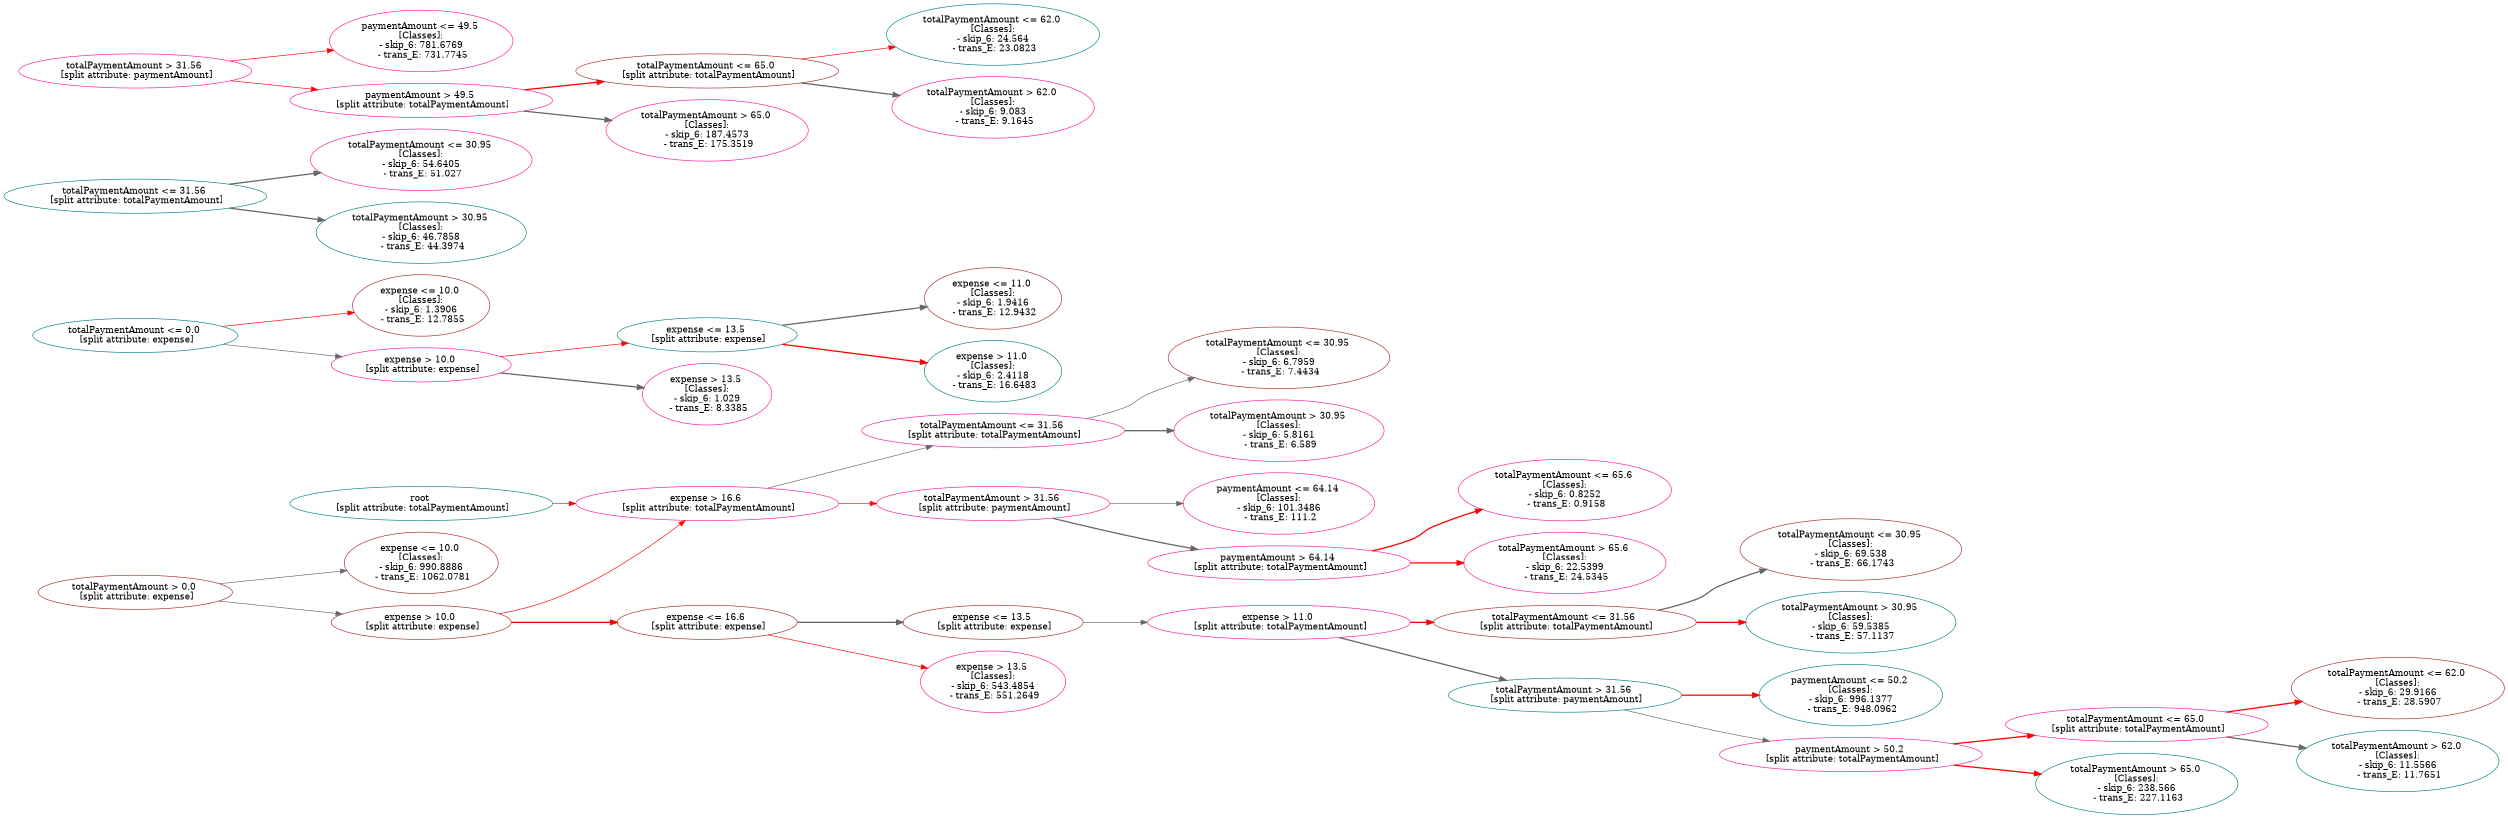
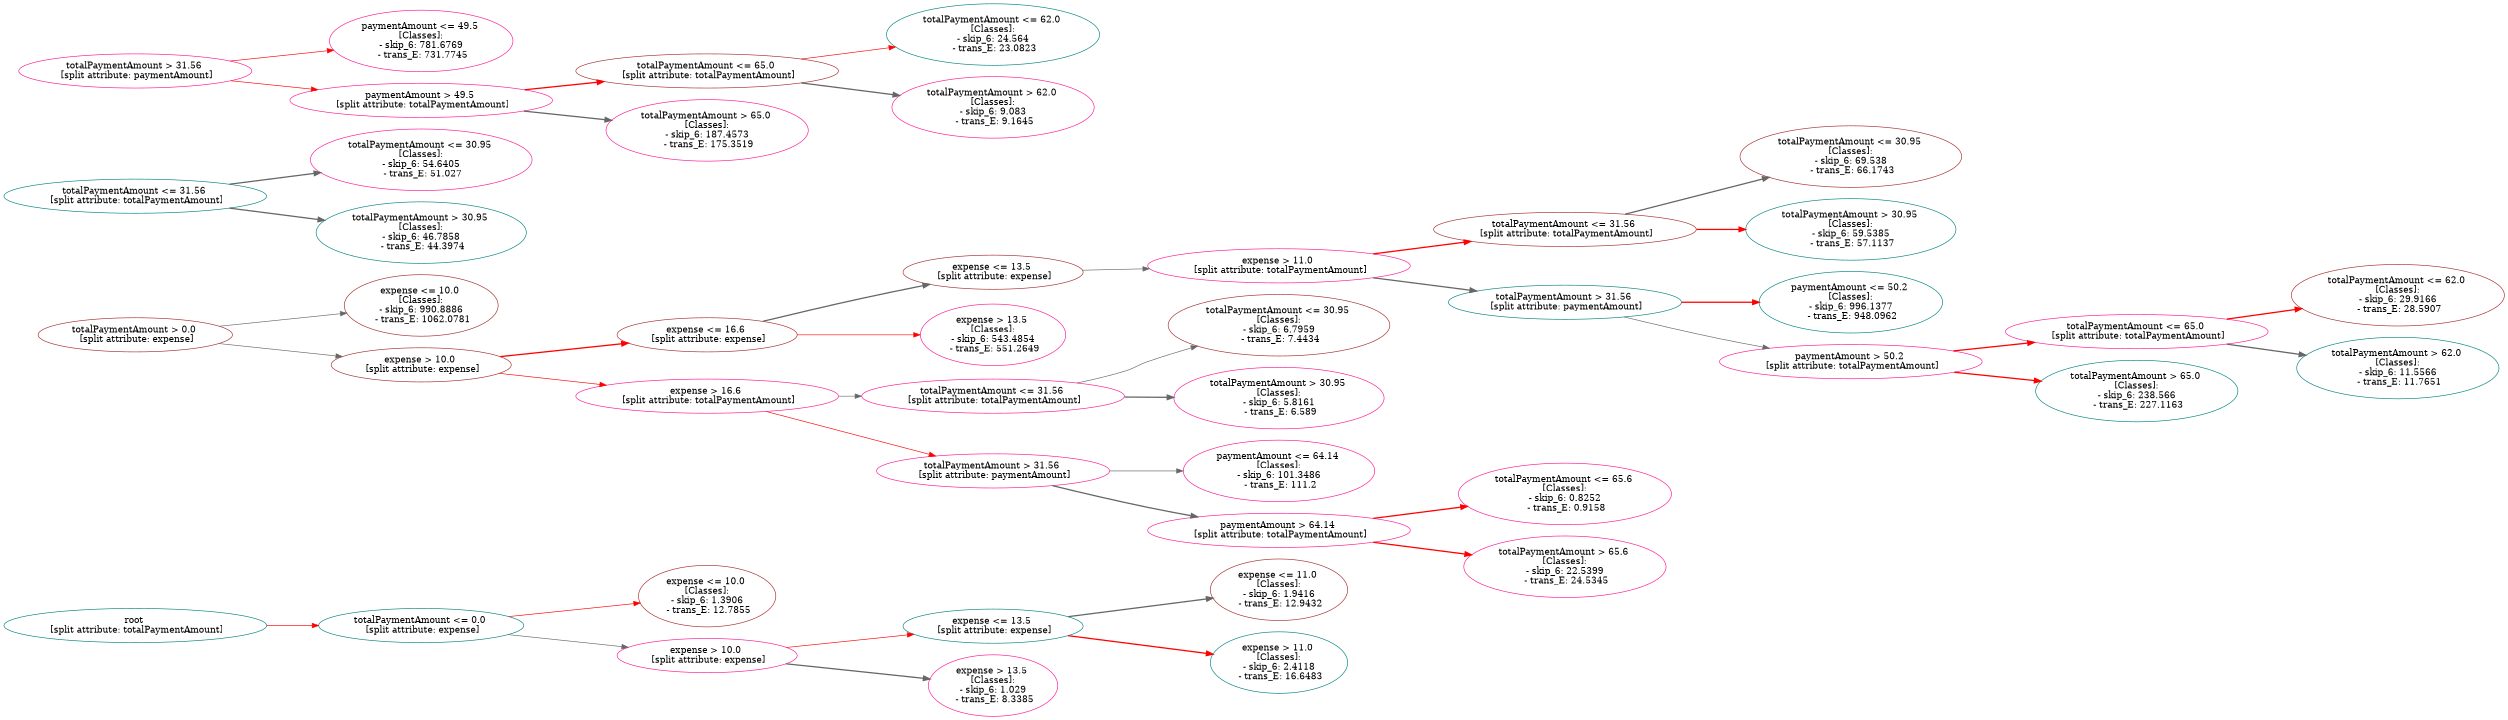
edge "root [split attribute: totalPaymentAmount]" -> "expense > 16.6 [split attribute: totalPaymentAmount]": now "root [split attribute: totalPaymentAmount]" -> "totalPaymentAmount <= 0.0 [split attribute: expense]"
